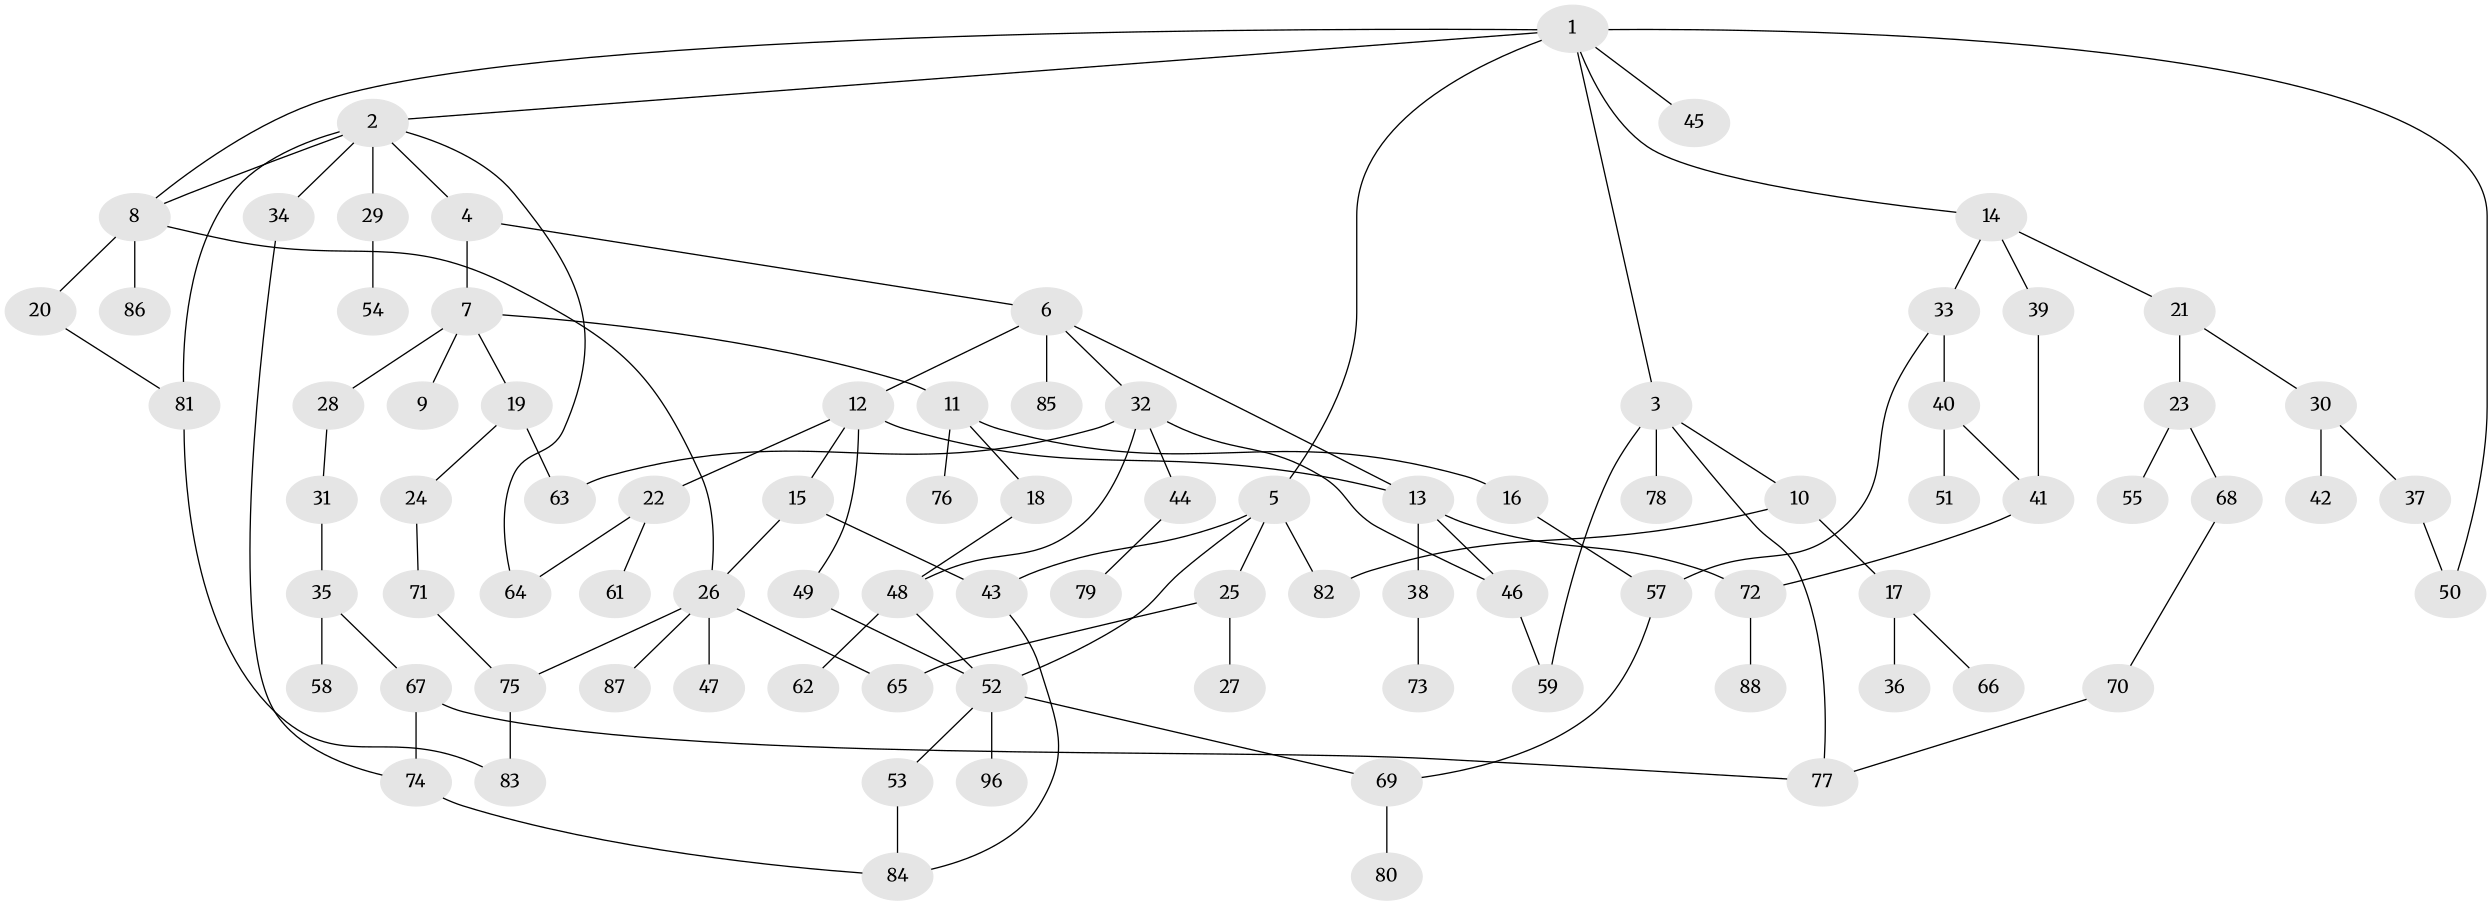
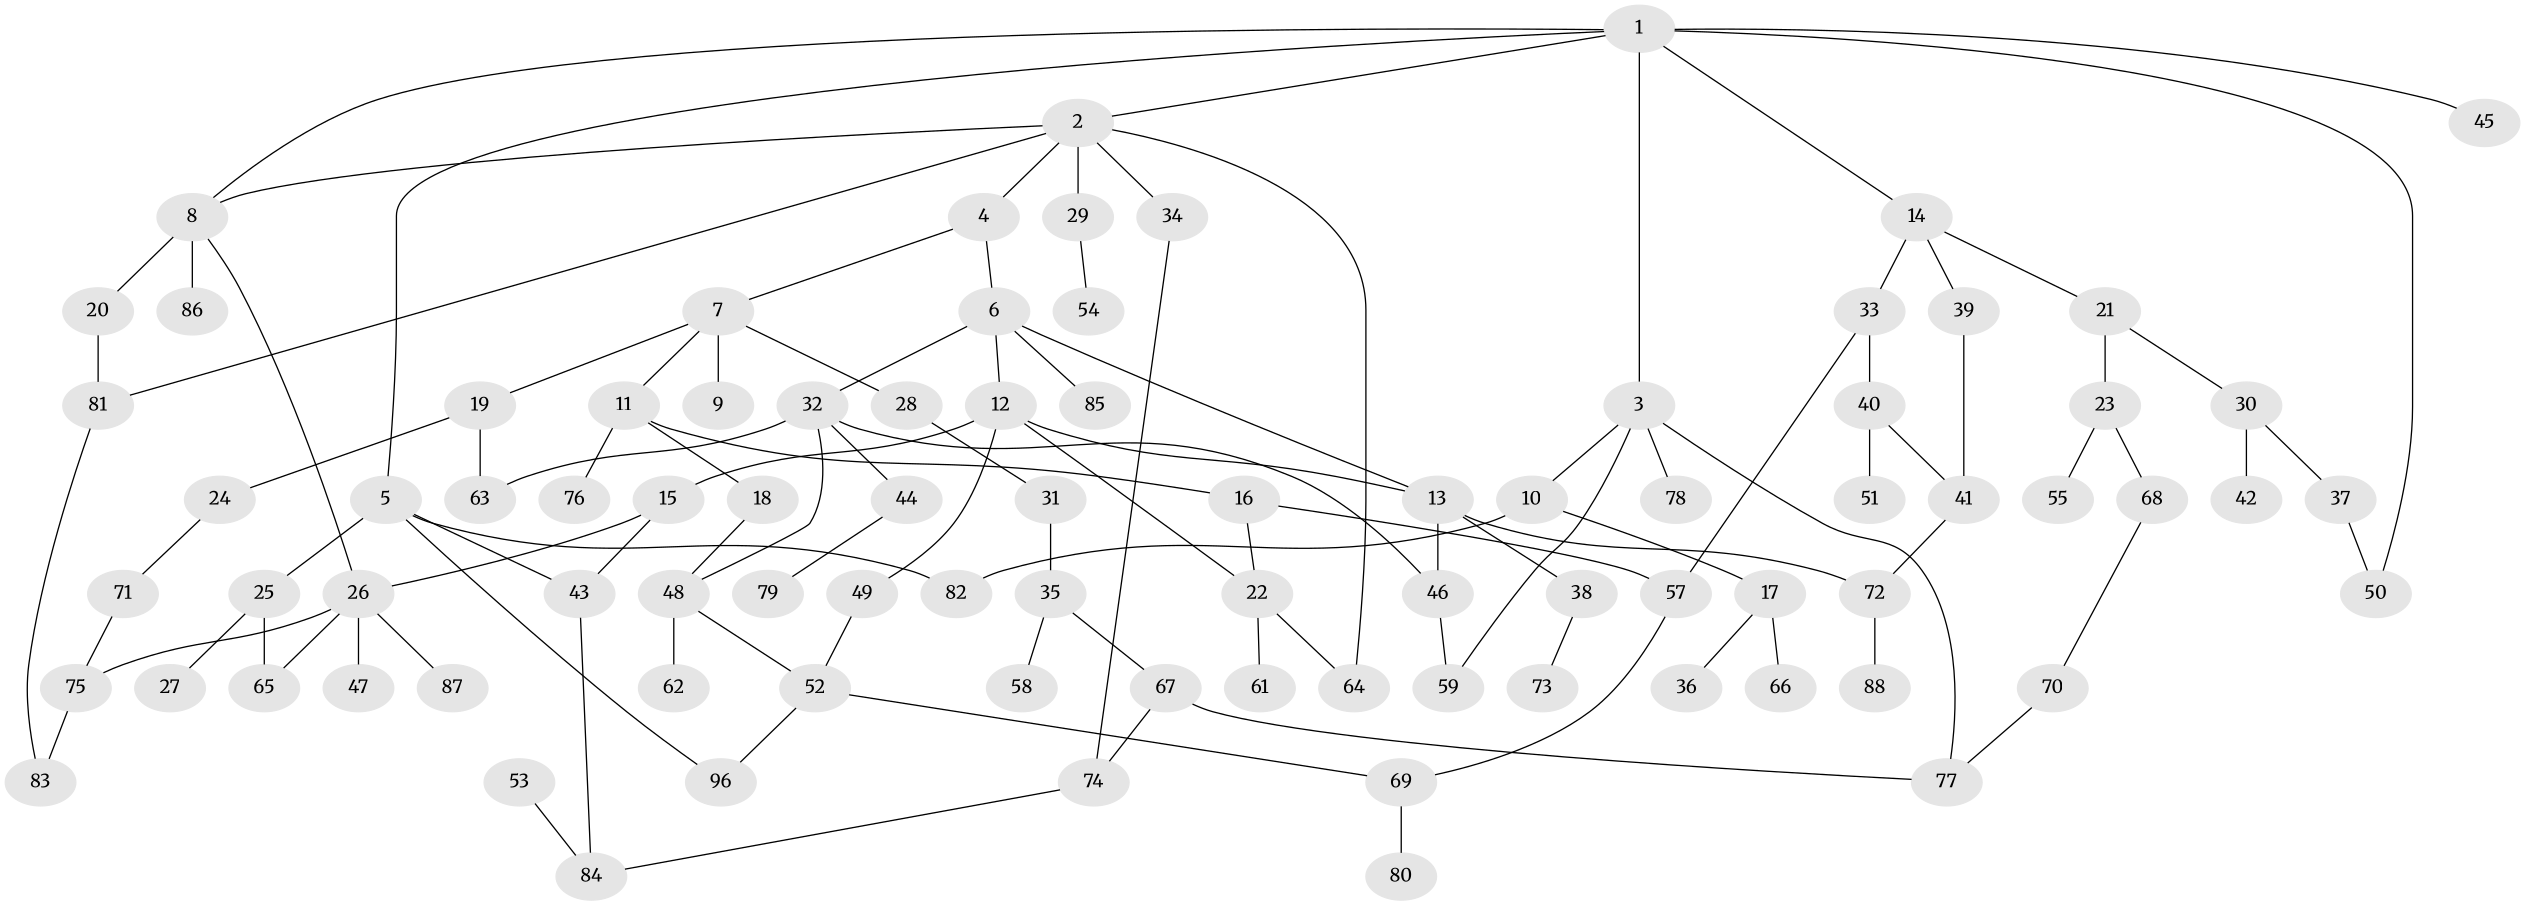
edge "16" -- "22": added
edge "5" -- "52": now "5" -- "96"
edge "52" -- "53": removed
